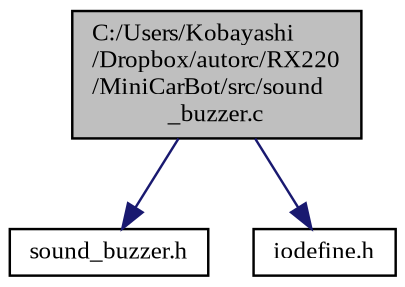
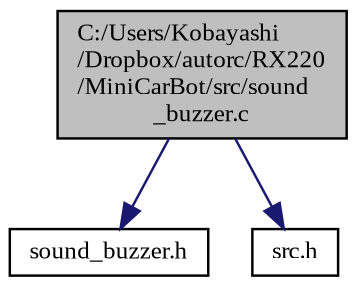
node "iodefine.h": label "iodefine.h" -> "src.h"
